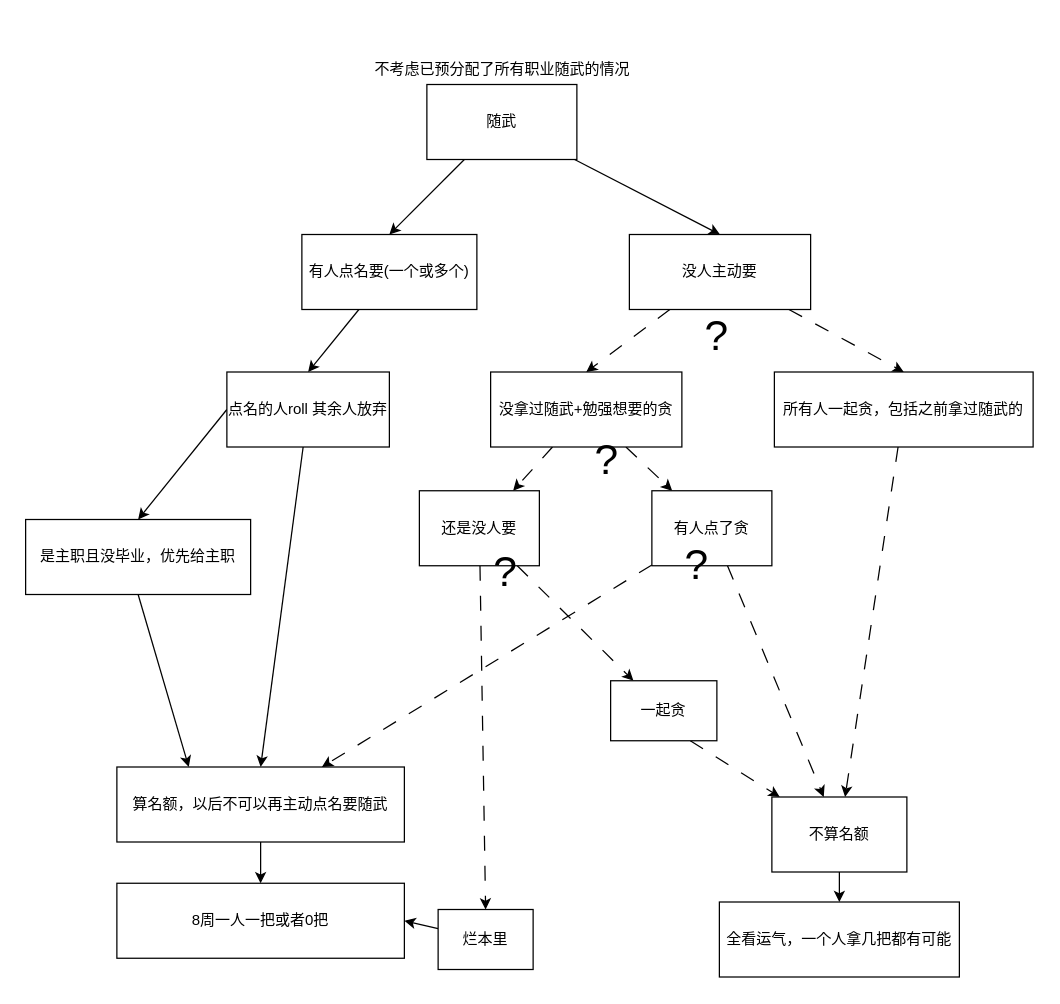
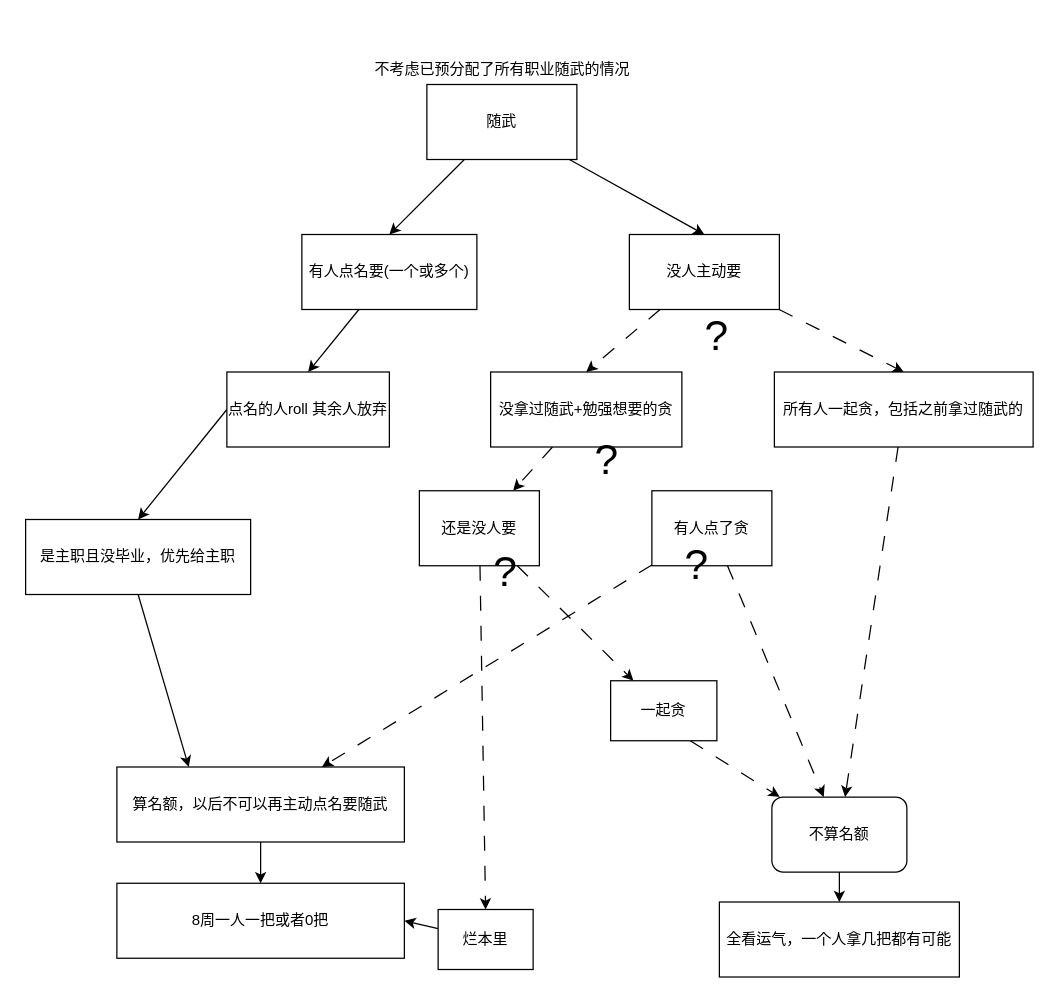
node "没人主动要": size 181x75 -> 150x75
edge "没拿过随武+勉强想要的贪" -> "有人点了贪": removed
edge "点名的人roll 其余人放弃" -> "算名额，以后不可以再主动点名要随武": removed
node "不算名额": shape rectangle -> rounded rectangle
